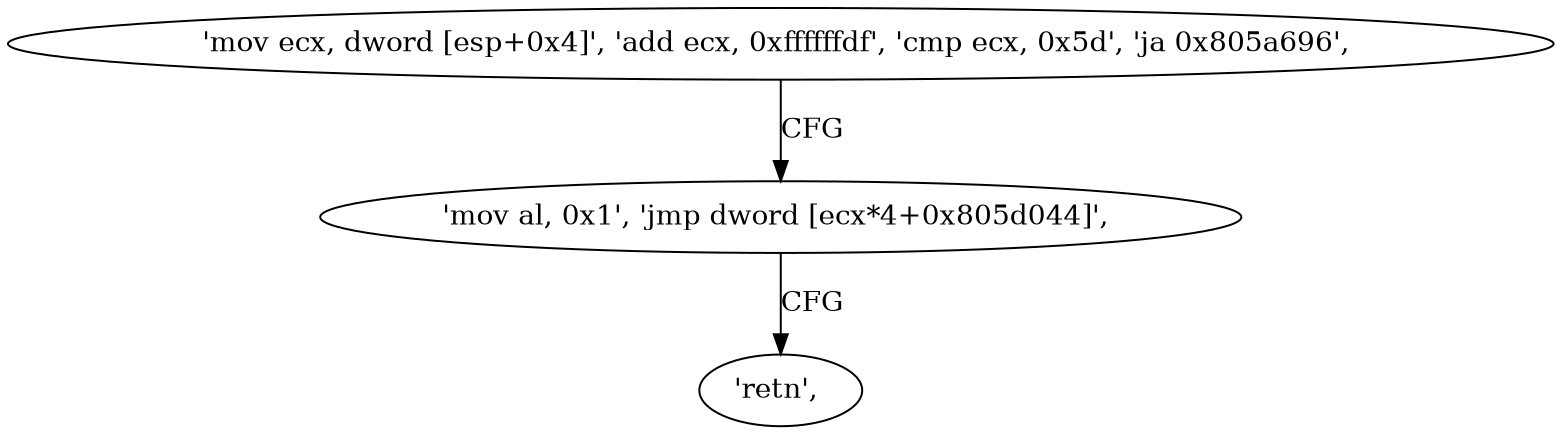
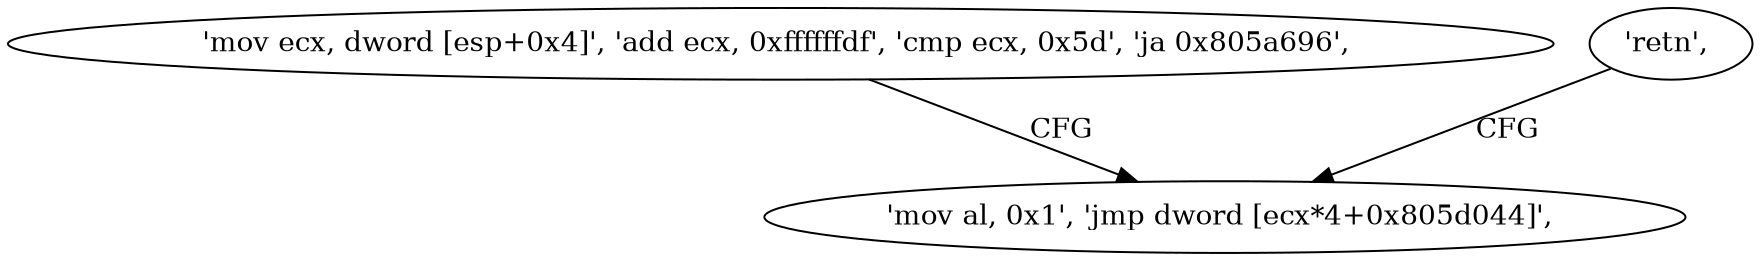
edge "'mov al, 0x1', 'jmp dword [ecx*4+0x805d044]'," -> "'retn',": reversed
